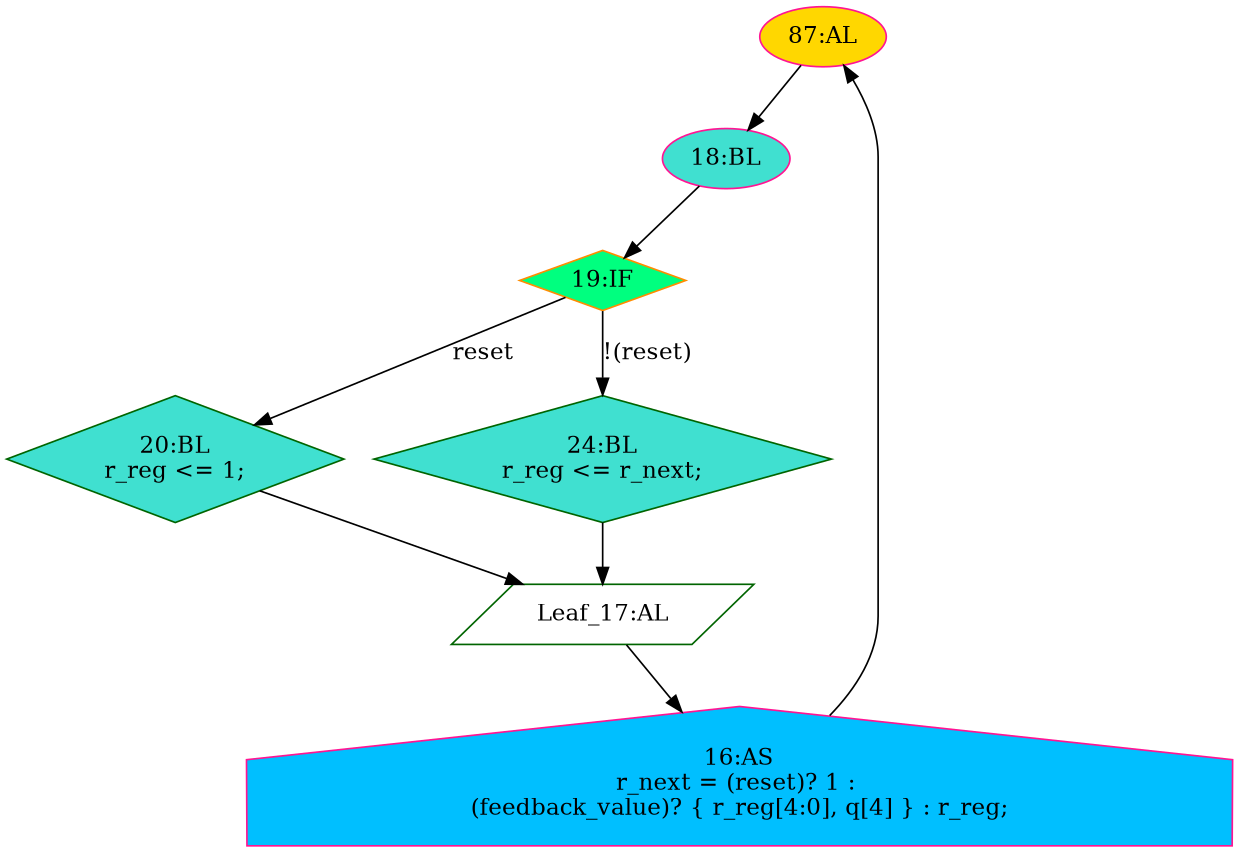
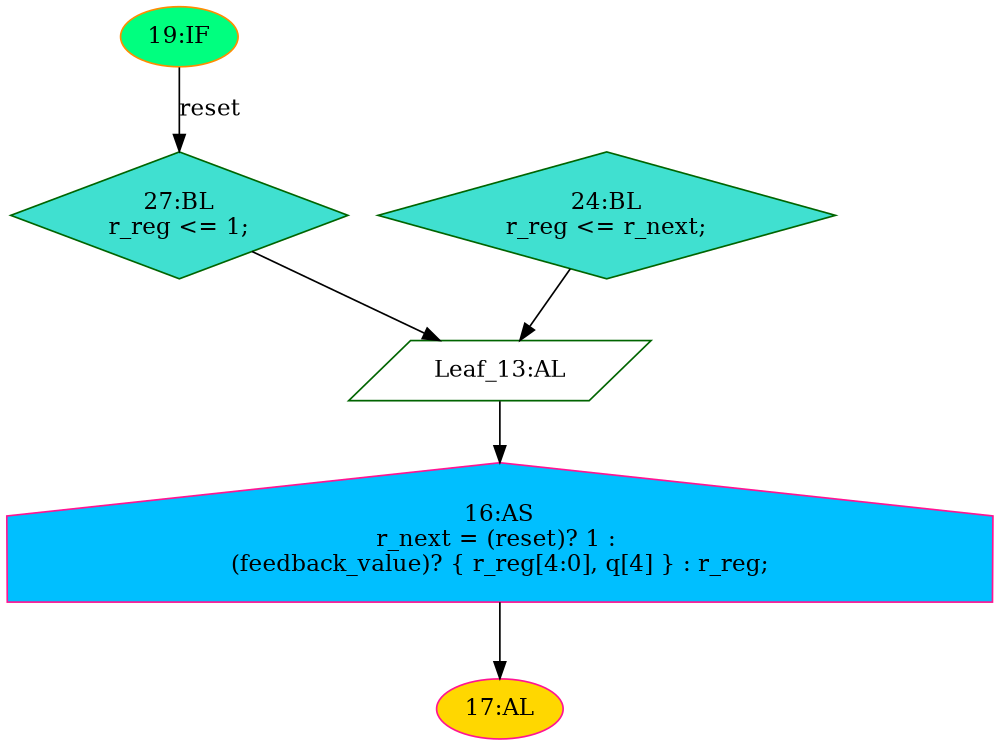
node "87:AL": label "87:AL" -> "17:AL"
node "18:BL": removed
node "19:IF": shape diamond -> ellipse
edge "19:IF" -> "24:BL r_reg <= r_next;": removed, label "!(reset)"
node "20:BL r_reg <= 1;": label "20:BL r_reg <= 1;" -> "27:BL r_reg <= 1;"
node "Leaf_17:AL": label "Leaf_17:AL" -> "Leaf_13:AL"
